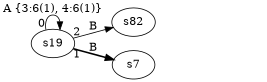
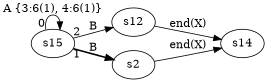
node "s82": label "s82" -> "s12"
node "s19": label "s19" -> "s15"
node "s14": added
node "s7": label "s7" -> "s2"
